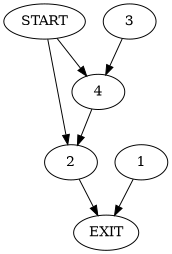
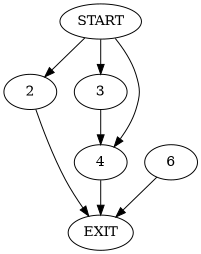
edge "START" -> "3": added
edge "4" -> "2": now "4" -> "EXIT"
node "1": label "1" -> "6"
